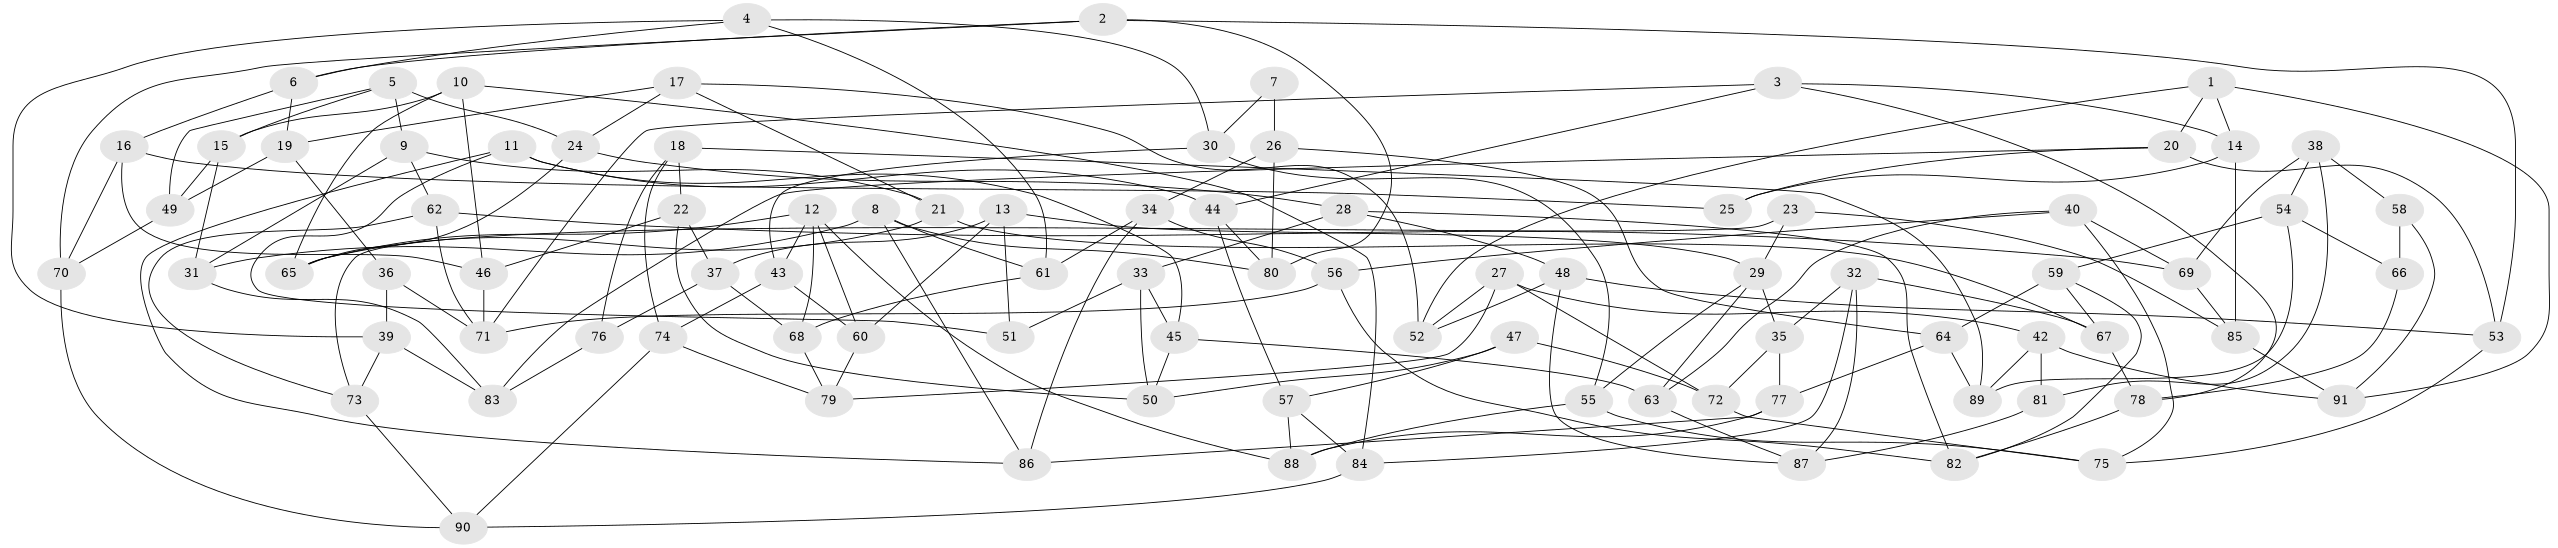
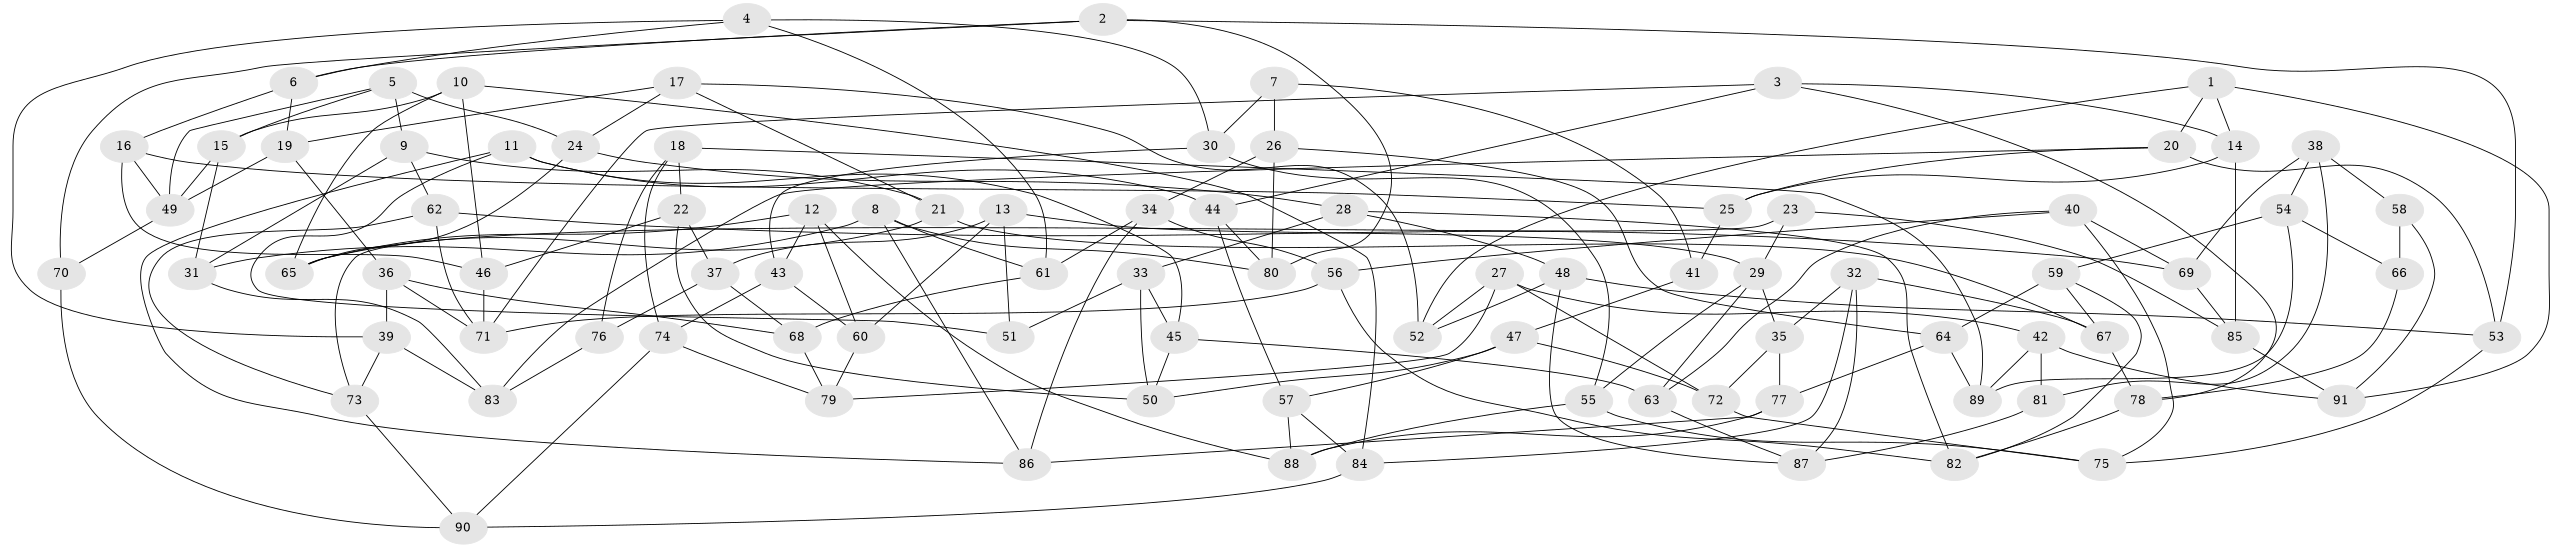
edge "16" -- "70": now "16" -- "49"
edge "12" -- "68": now "36" -- "68"
node "41": added
